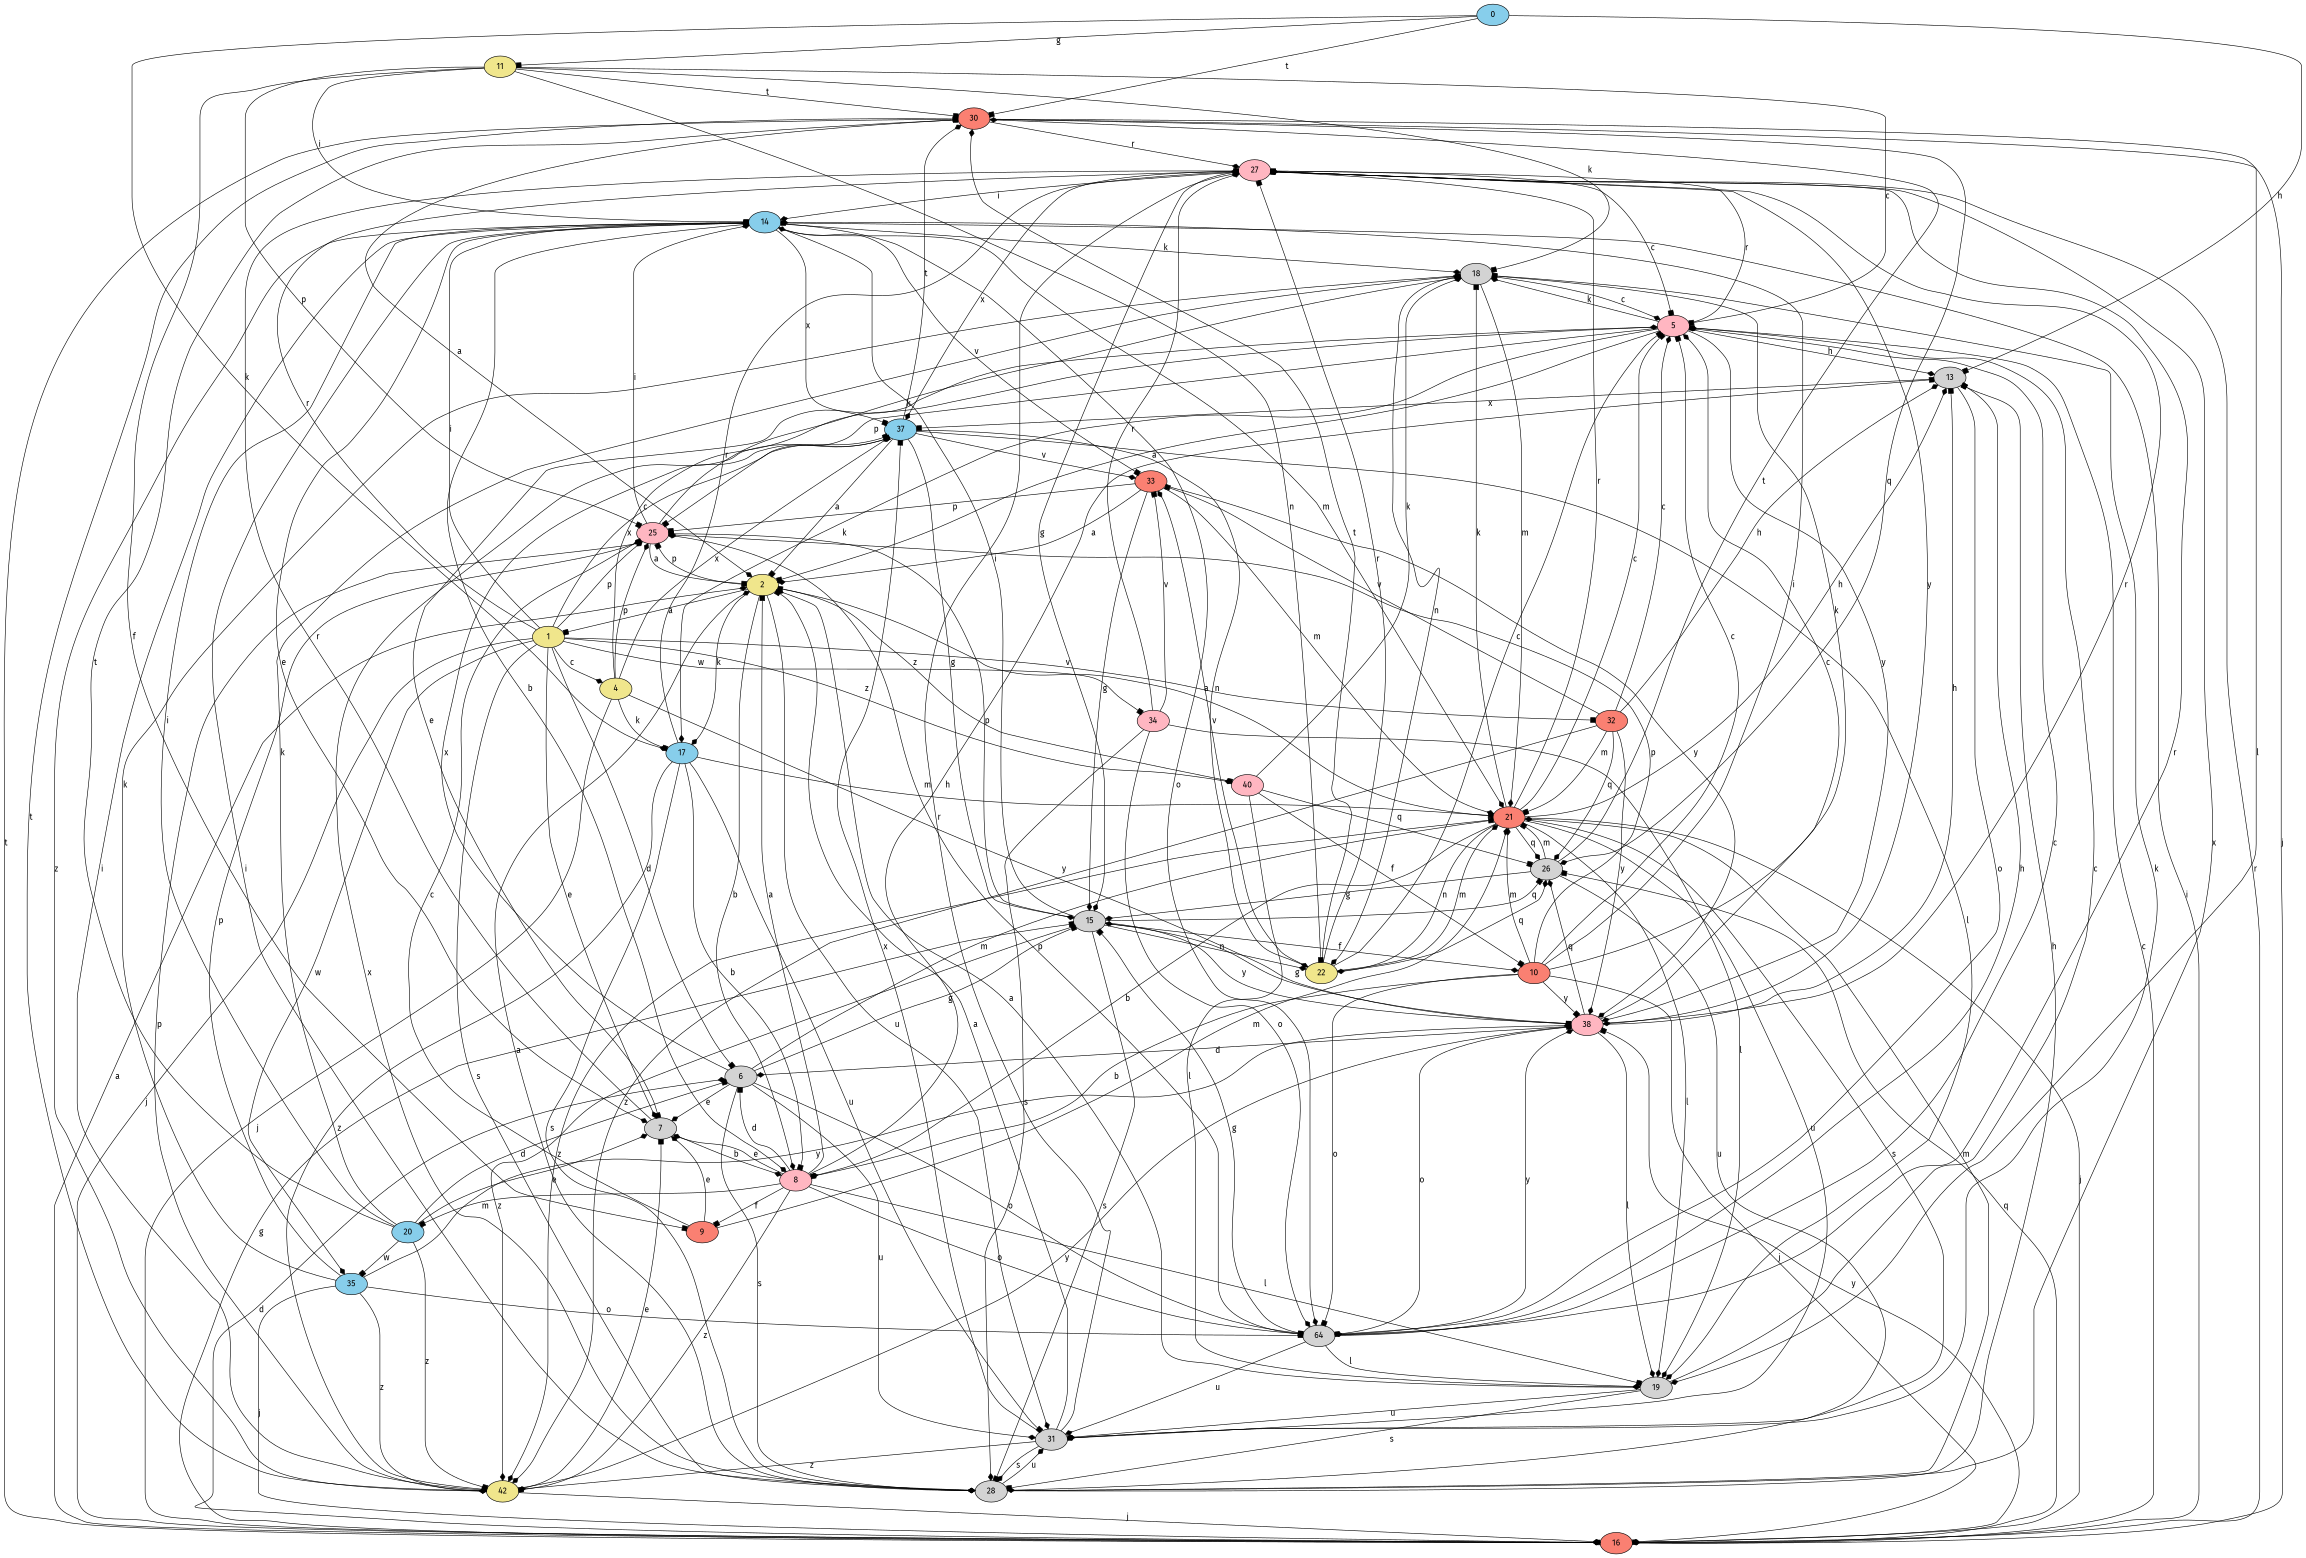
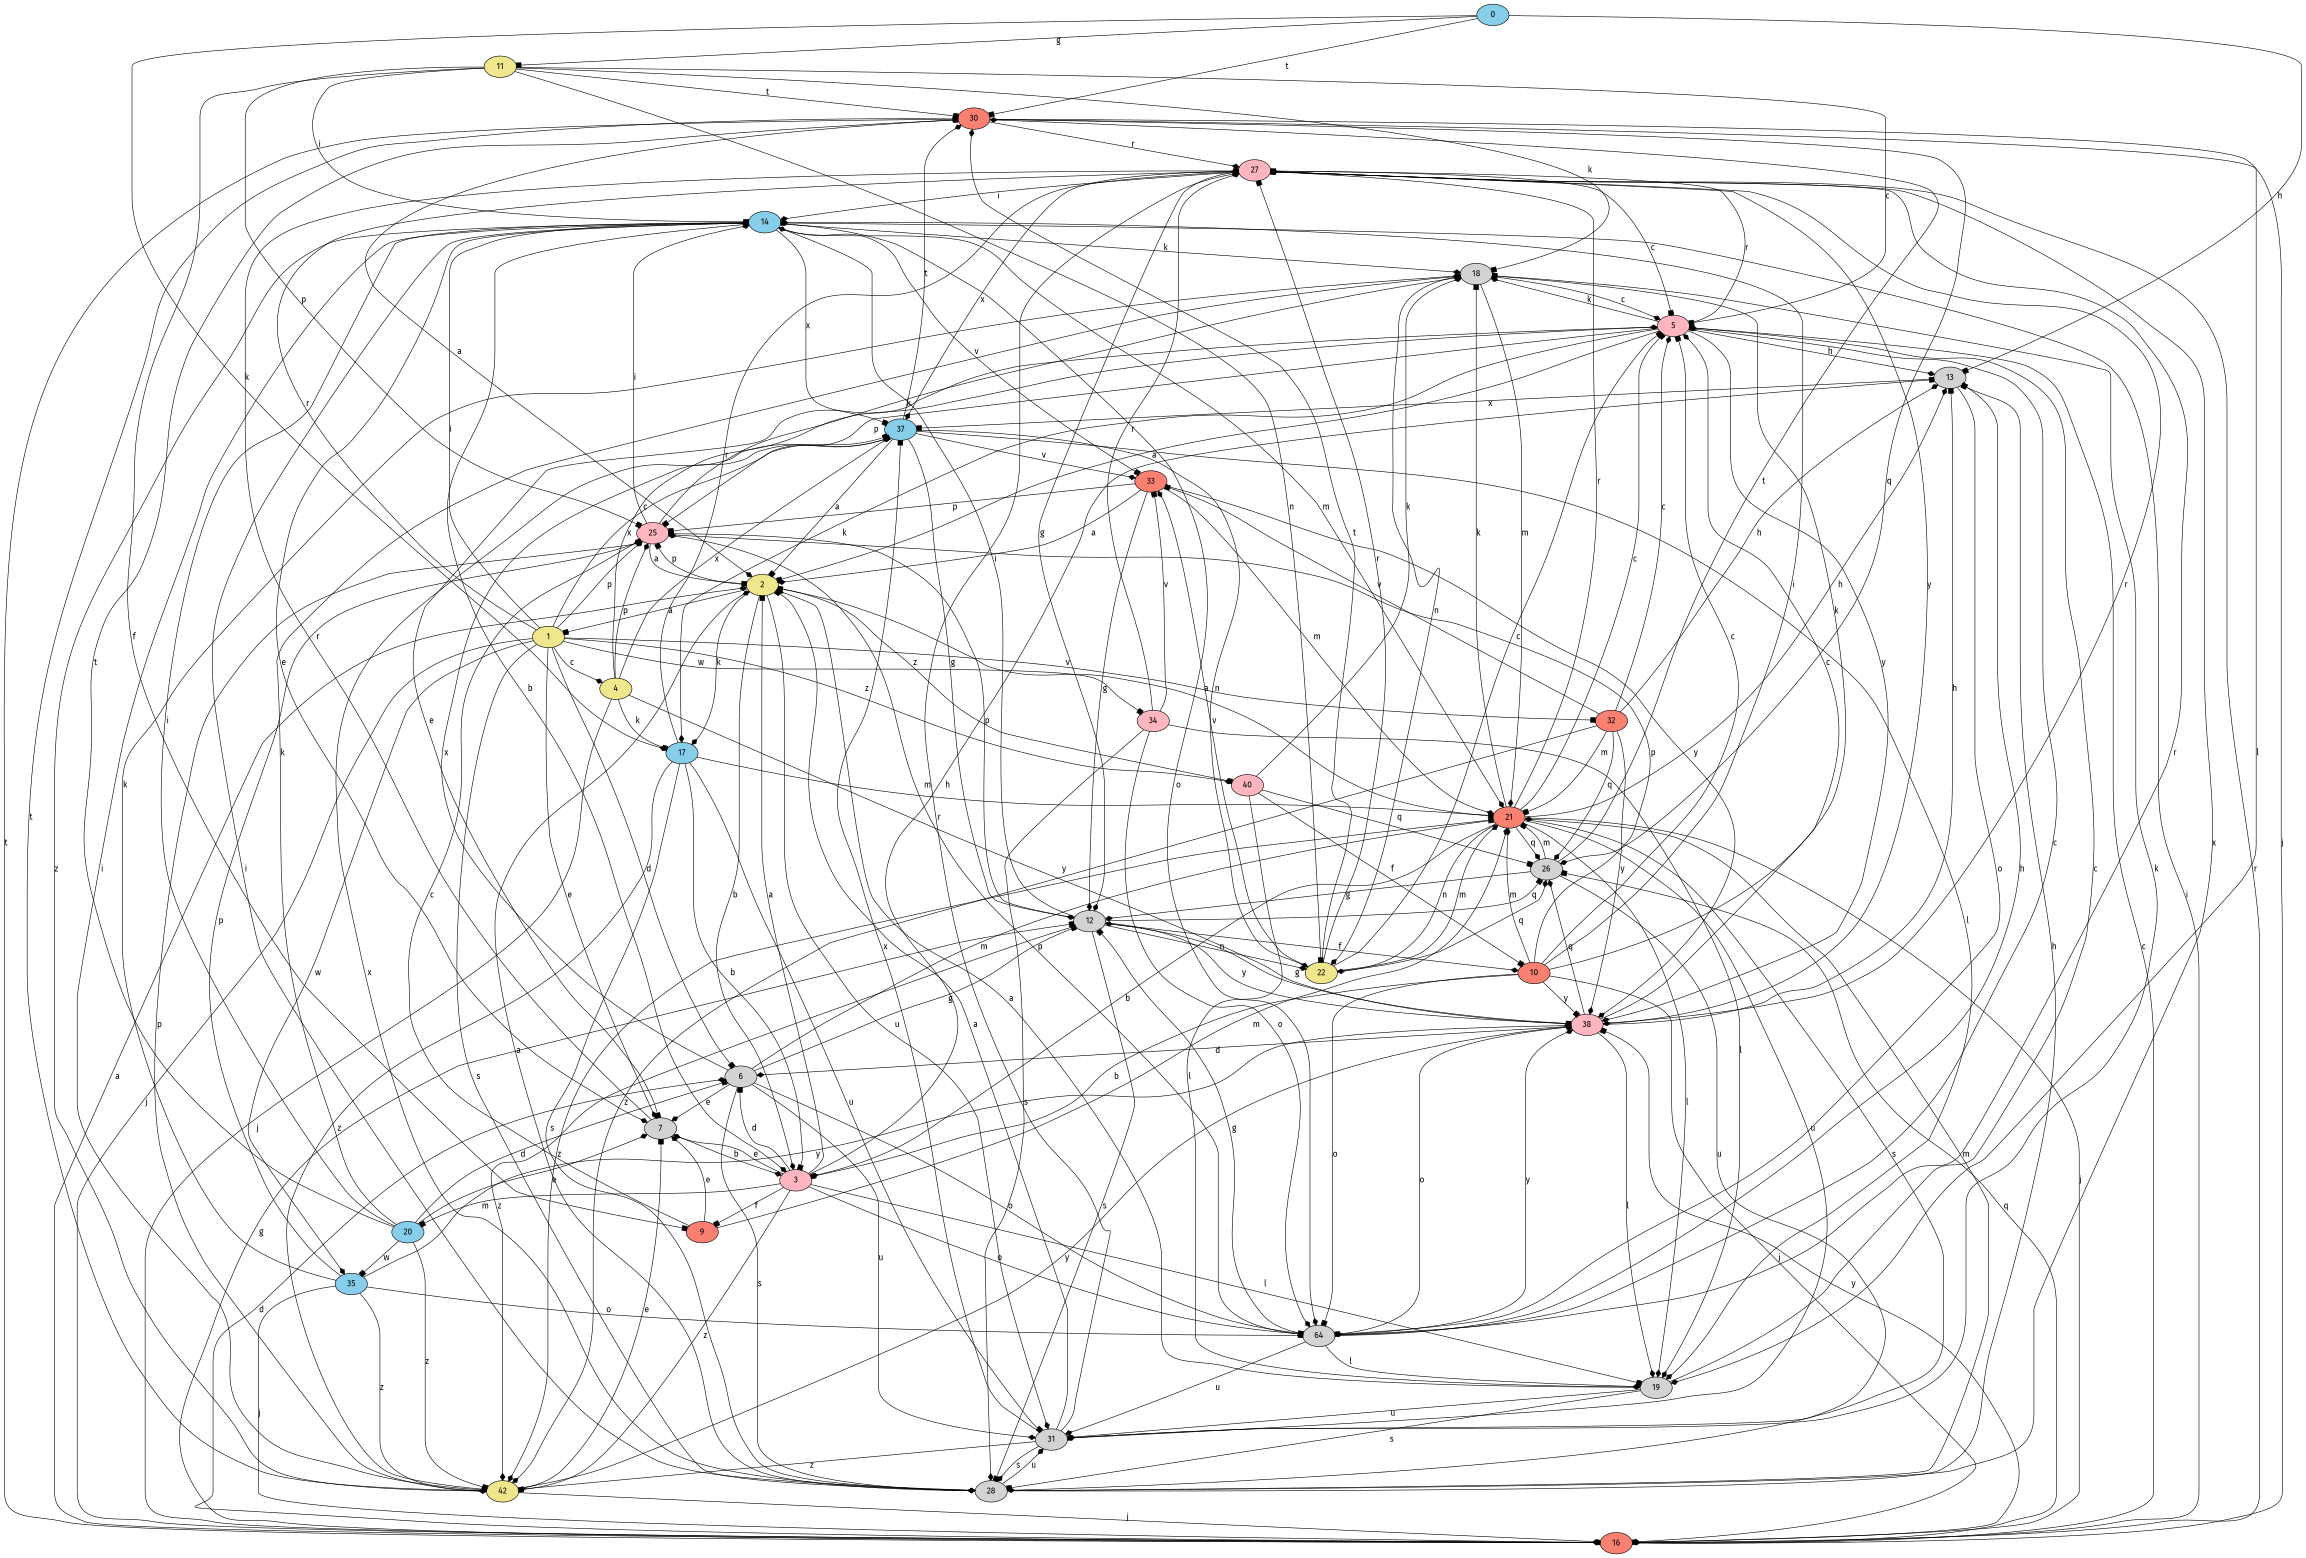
node "15": label "15" -> "12"
node "8": label "8" -> "3"
